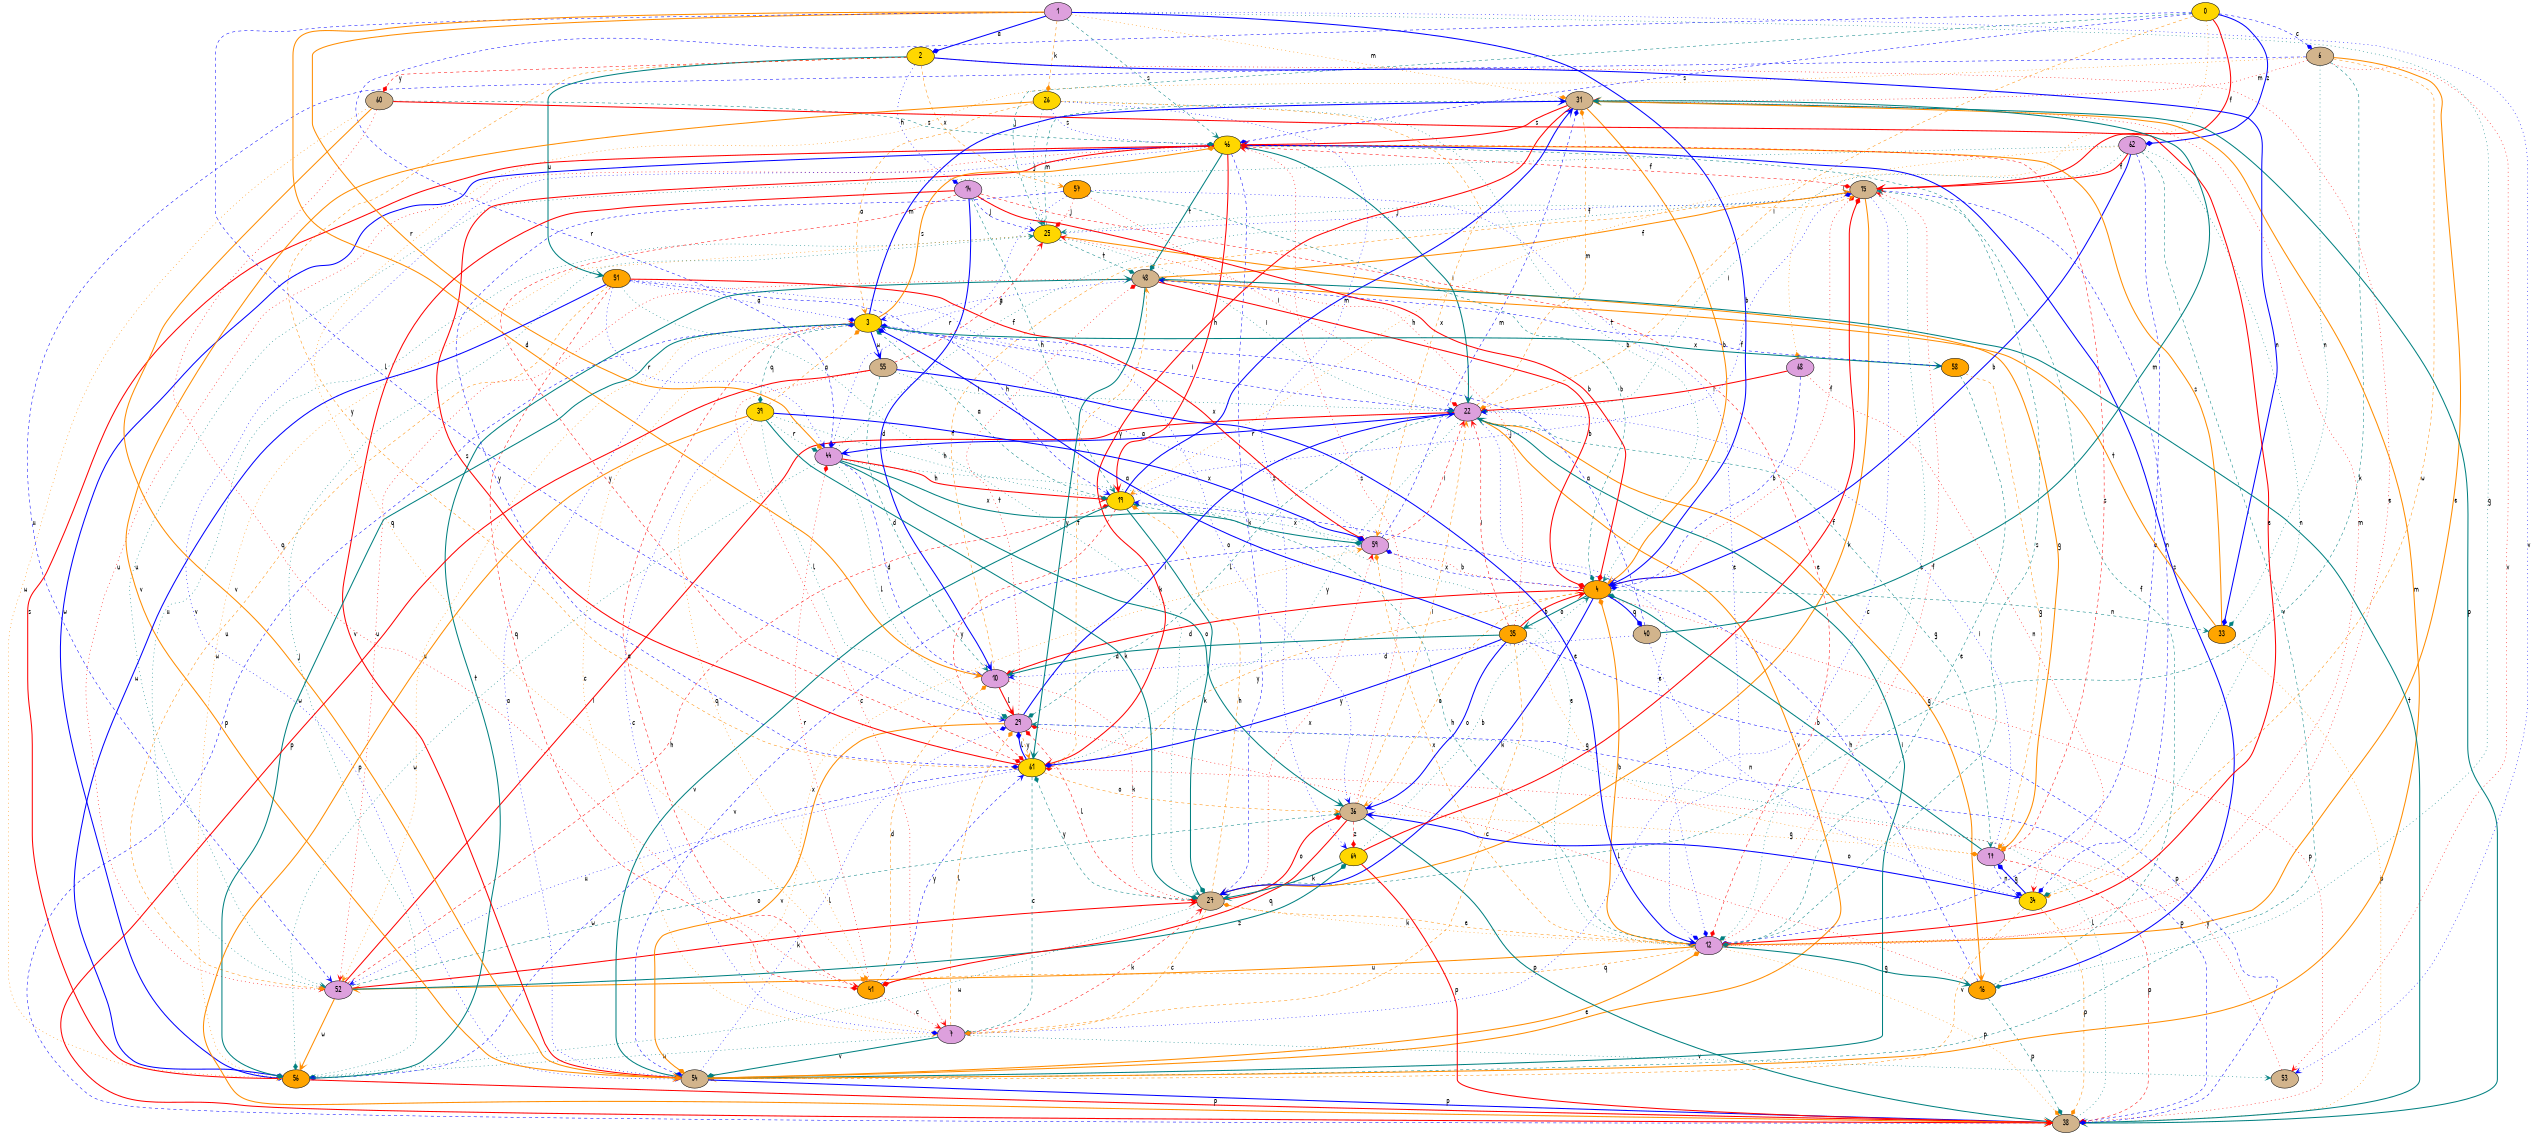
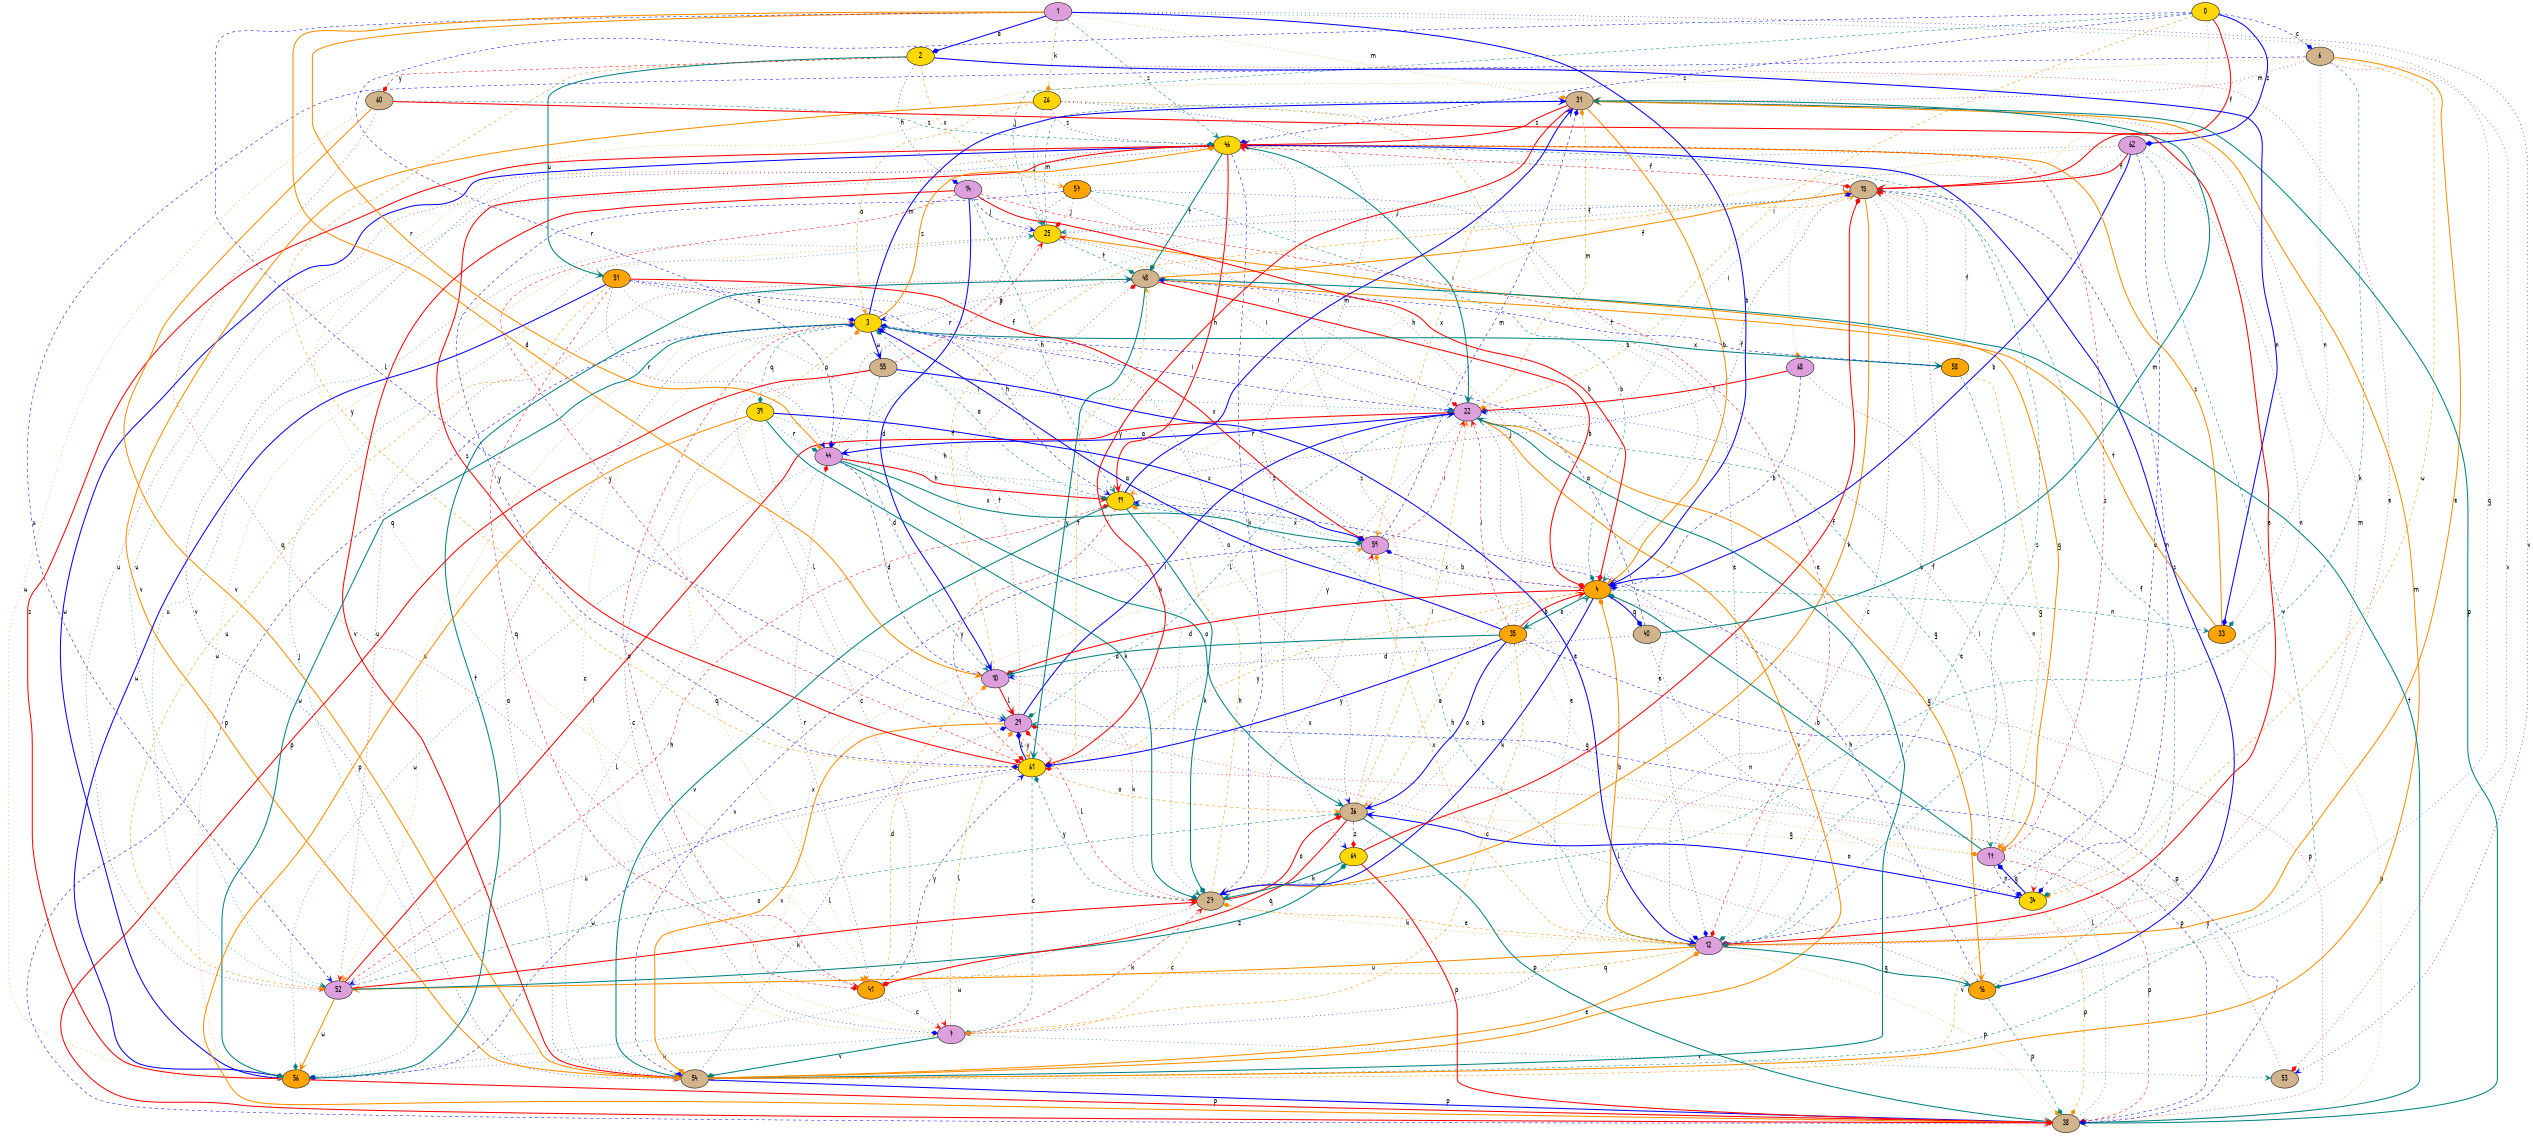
edge "4" -> "15": now "58" -> "15"
edge "6" -> "53": arrowhead vee -> diamond
edge "44" -> "29": now "44" -> "54"
